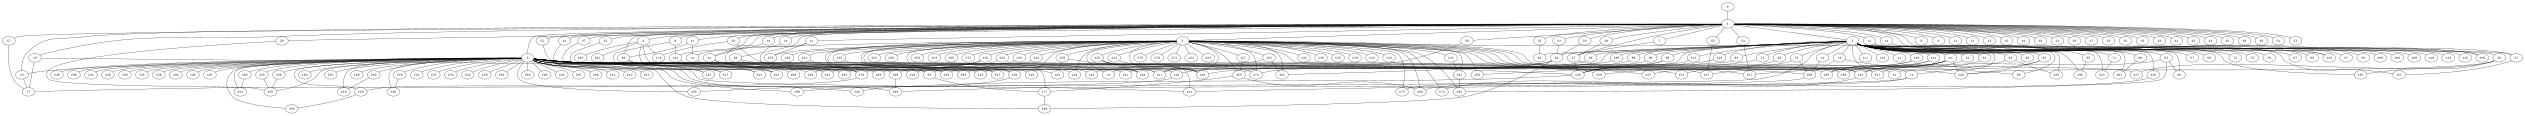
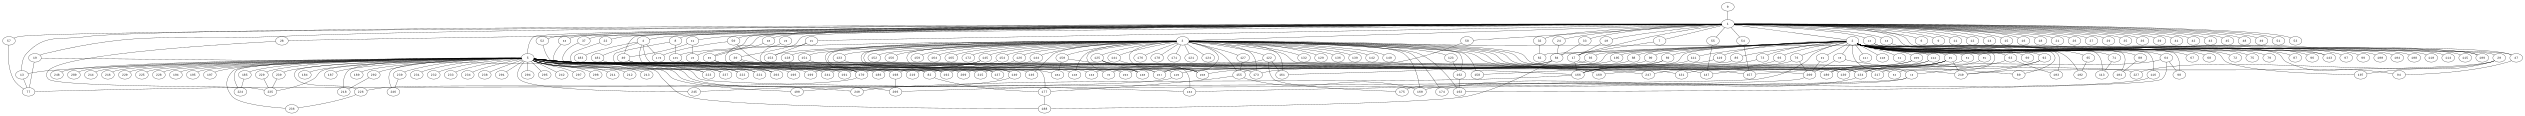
edge "1" -- "59": removed
edge "3" -- "175": now "122" -- "175"
node "222": added
